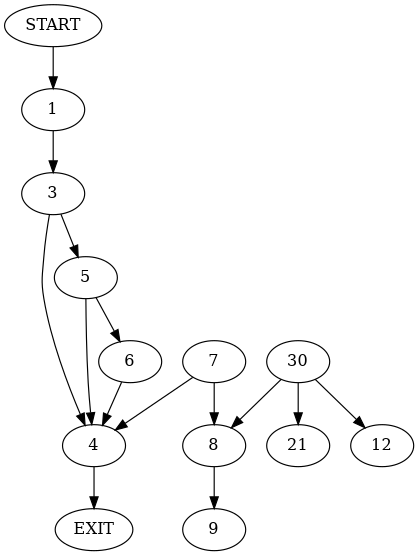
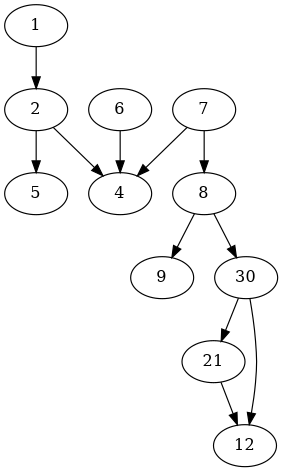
node "START": removed
node "3": label "3" -> "2"
edge "5" -> "6": removed
edge "5" -> "4": removed
edge "21" -> "12": added
edge "30" -> "8": reversed
node "EXIT": removed
